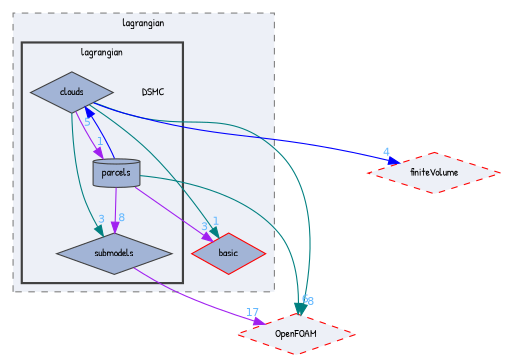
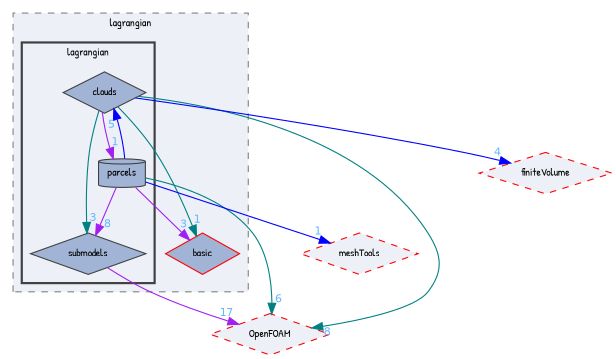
node "DSMC": removed
node "meshTools": added
